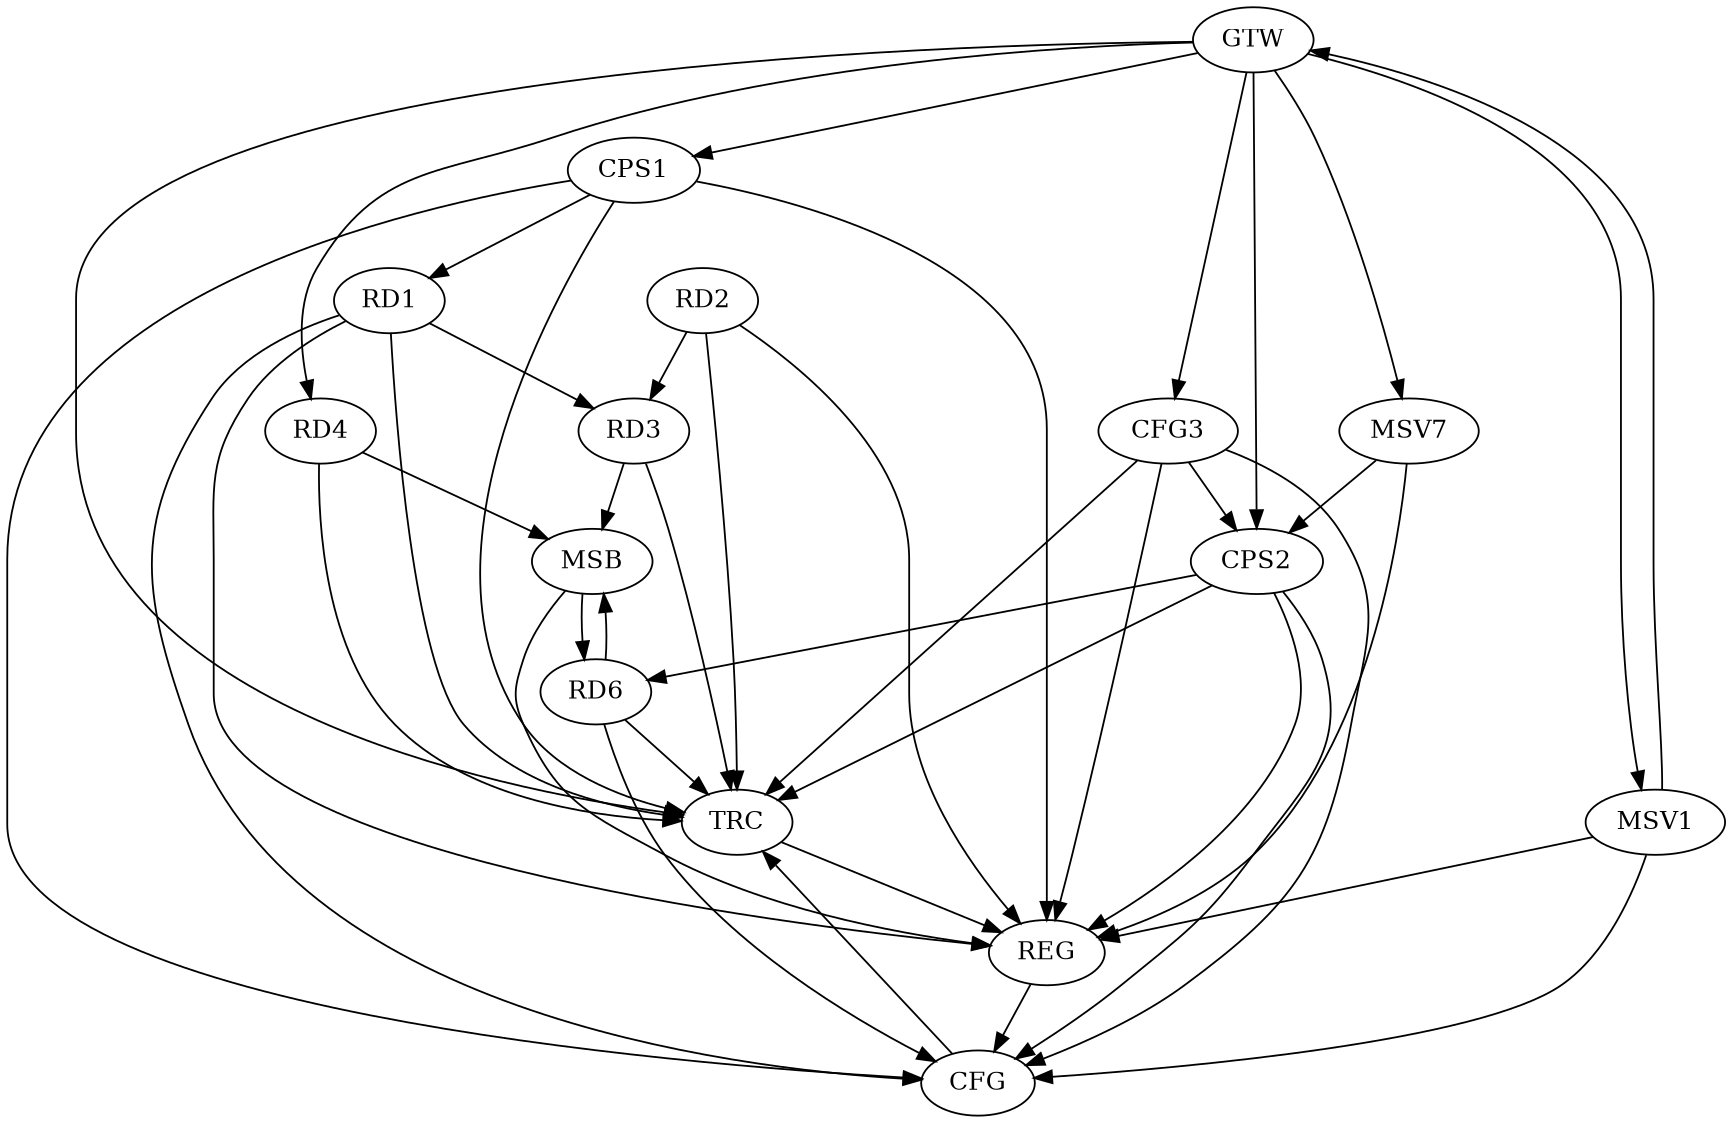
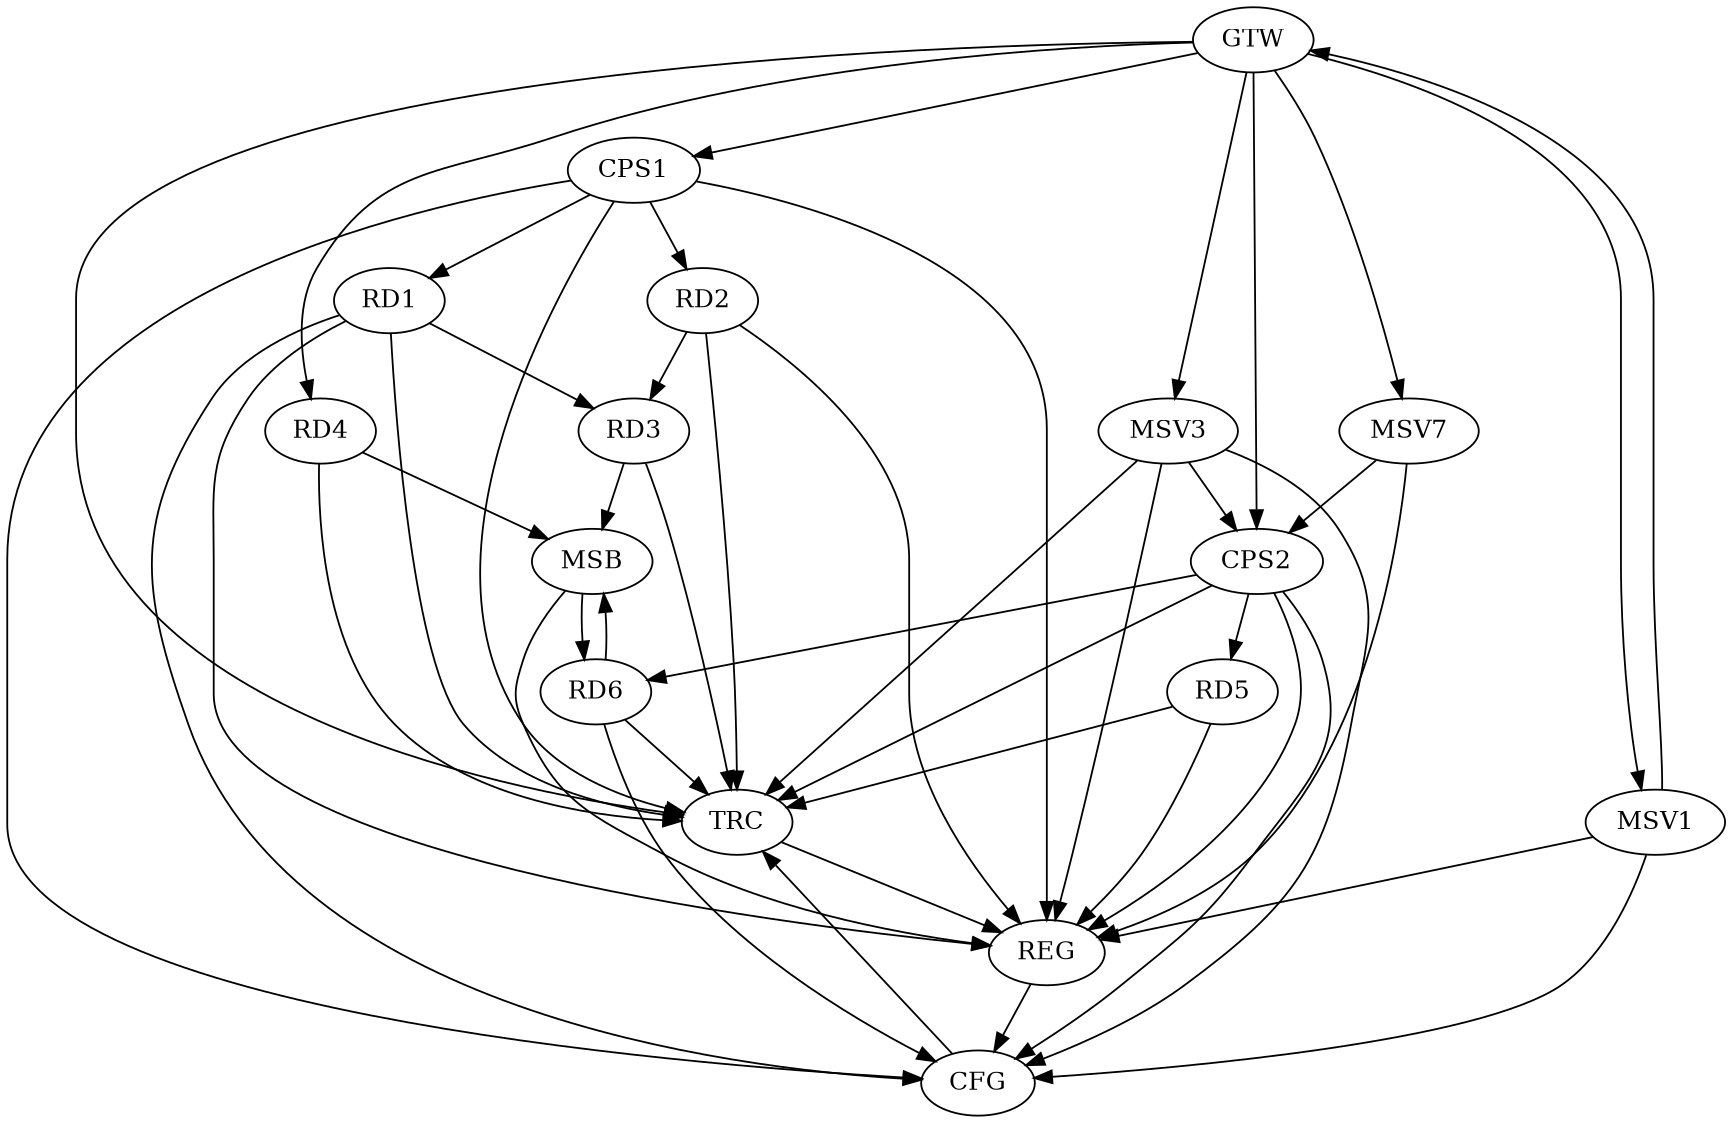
edge "CPS1" -> "RD2": added
node "CFG3": label "CFG3" -> "MSV3"
node "RD5": added
